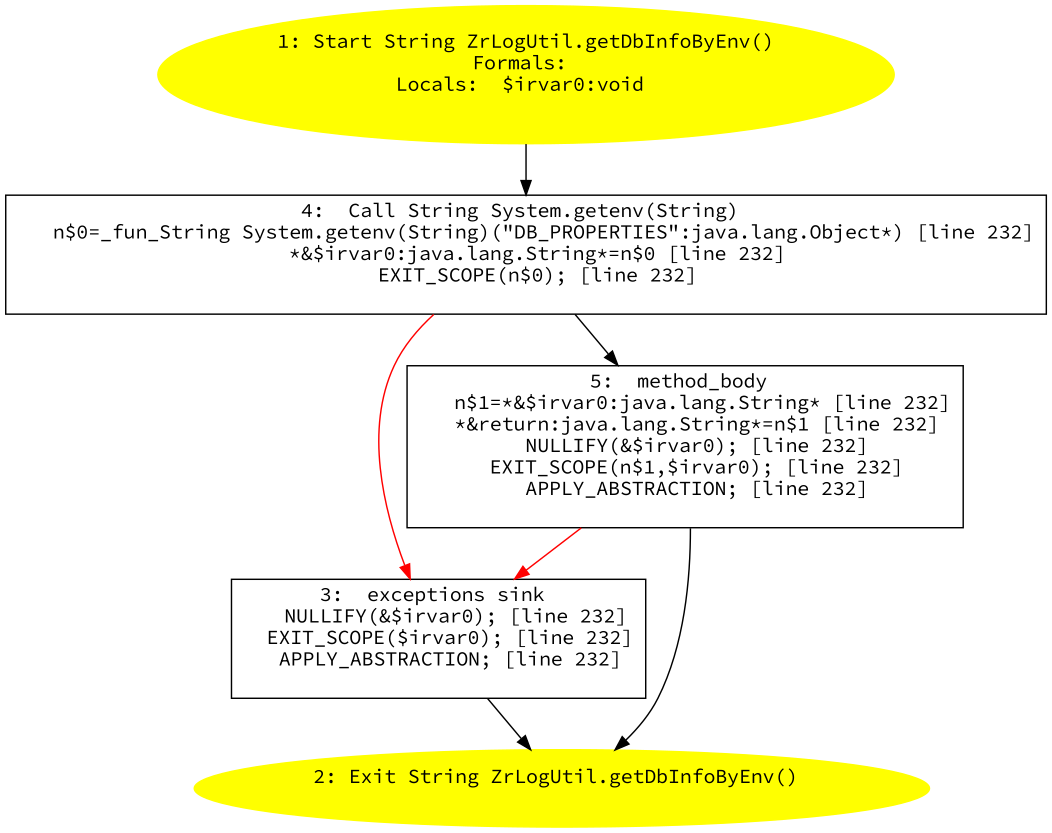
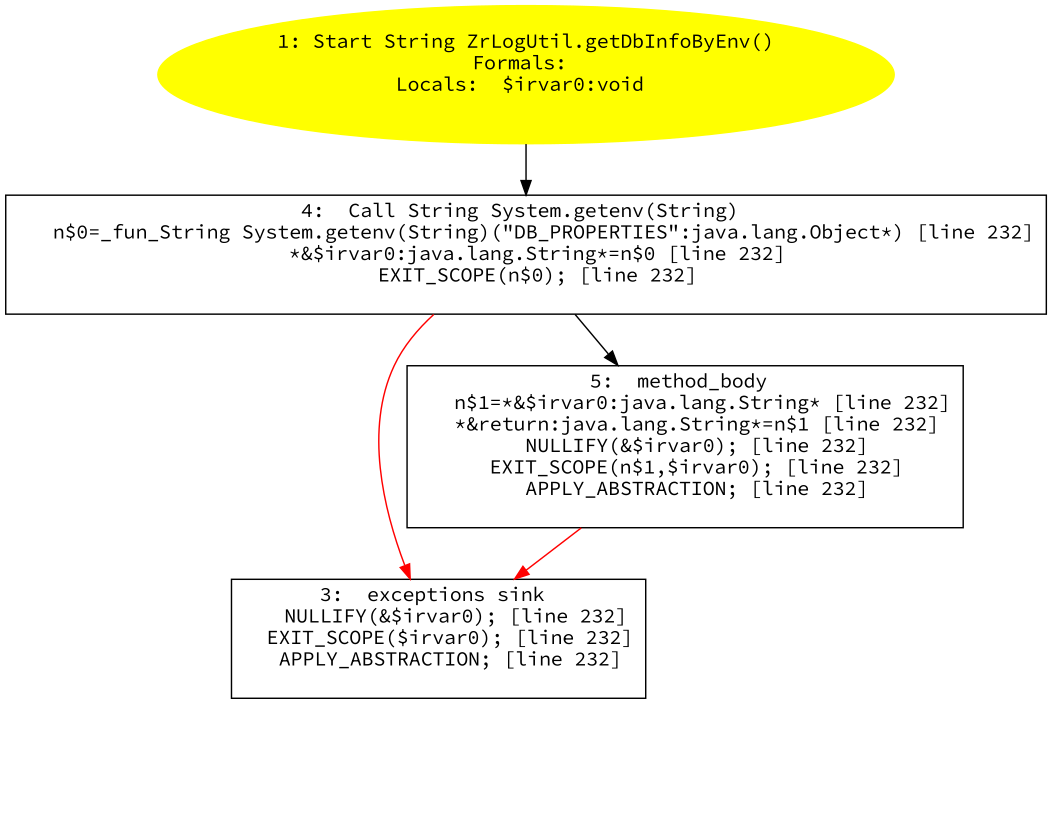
node "2: Exit String ZrLogUtil.getDbInfoByEnv()": removed
